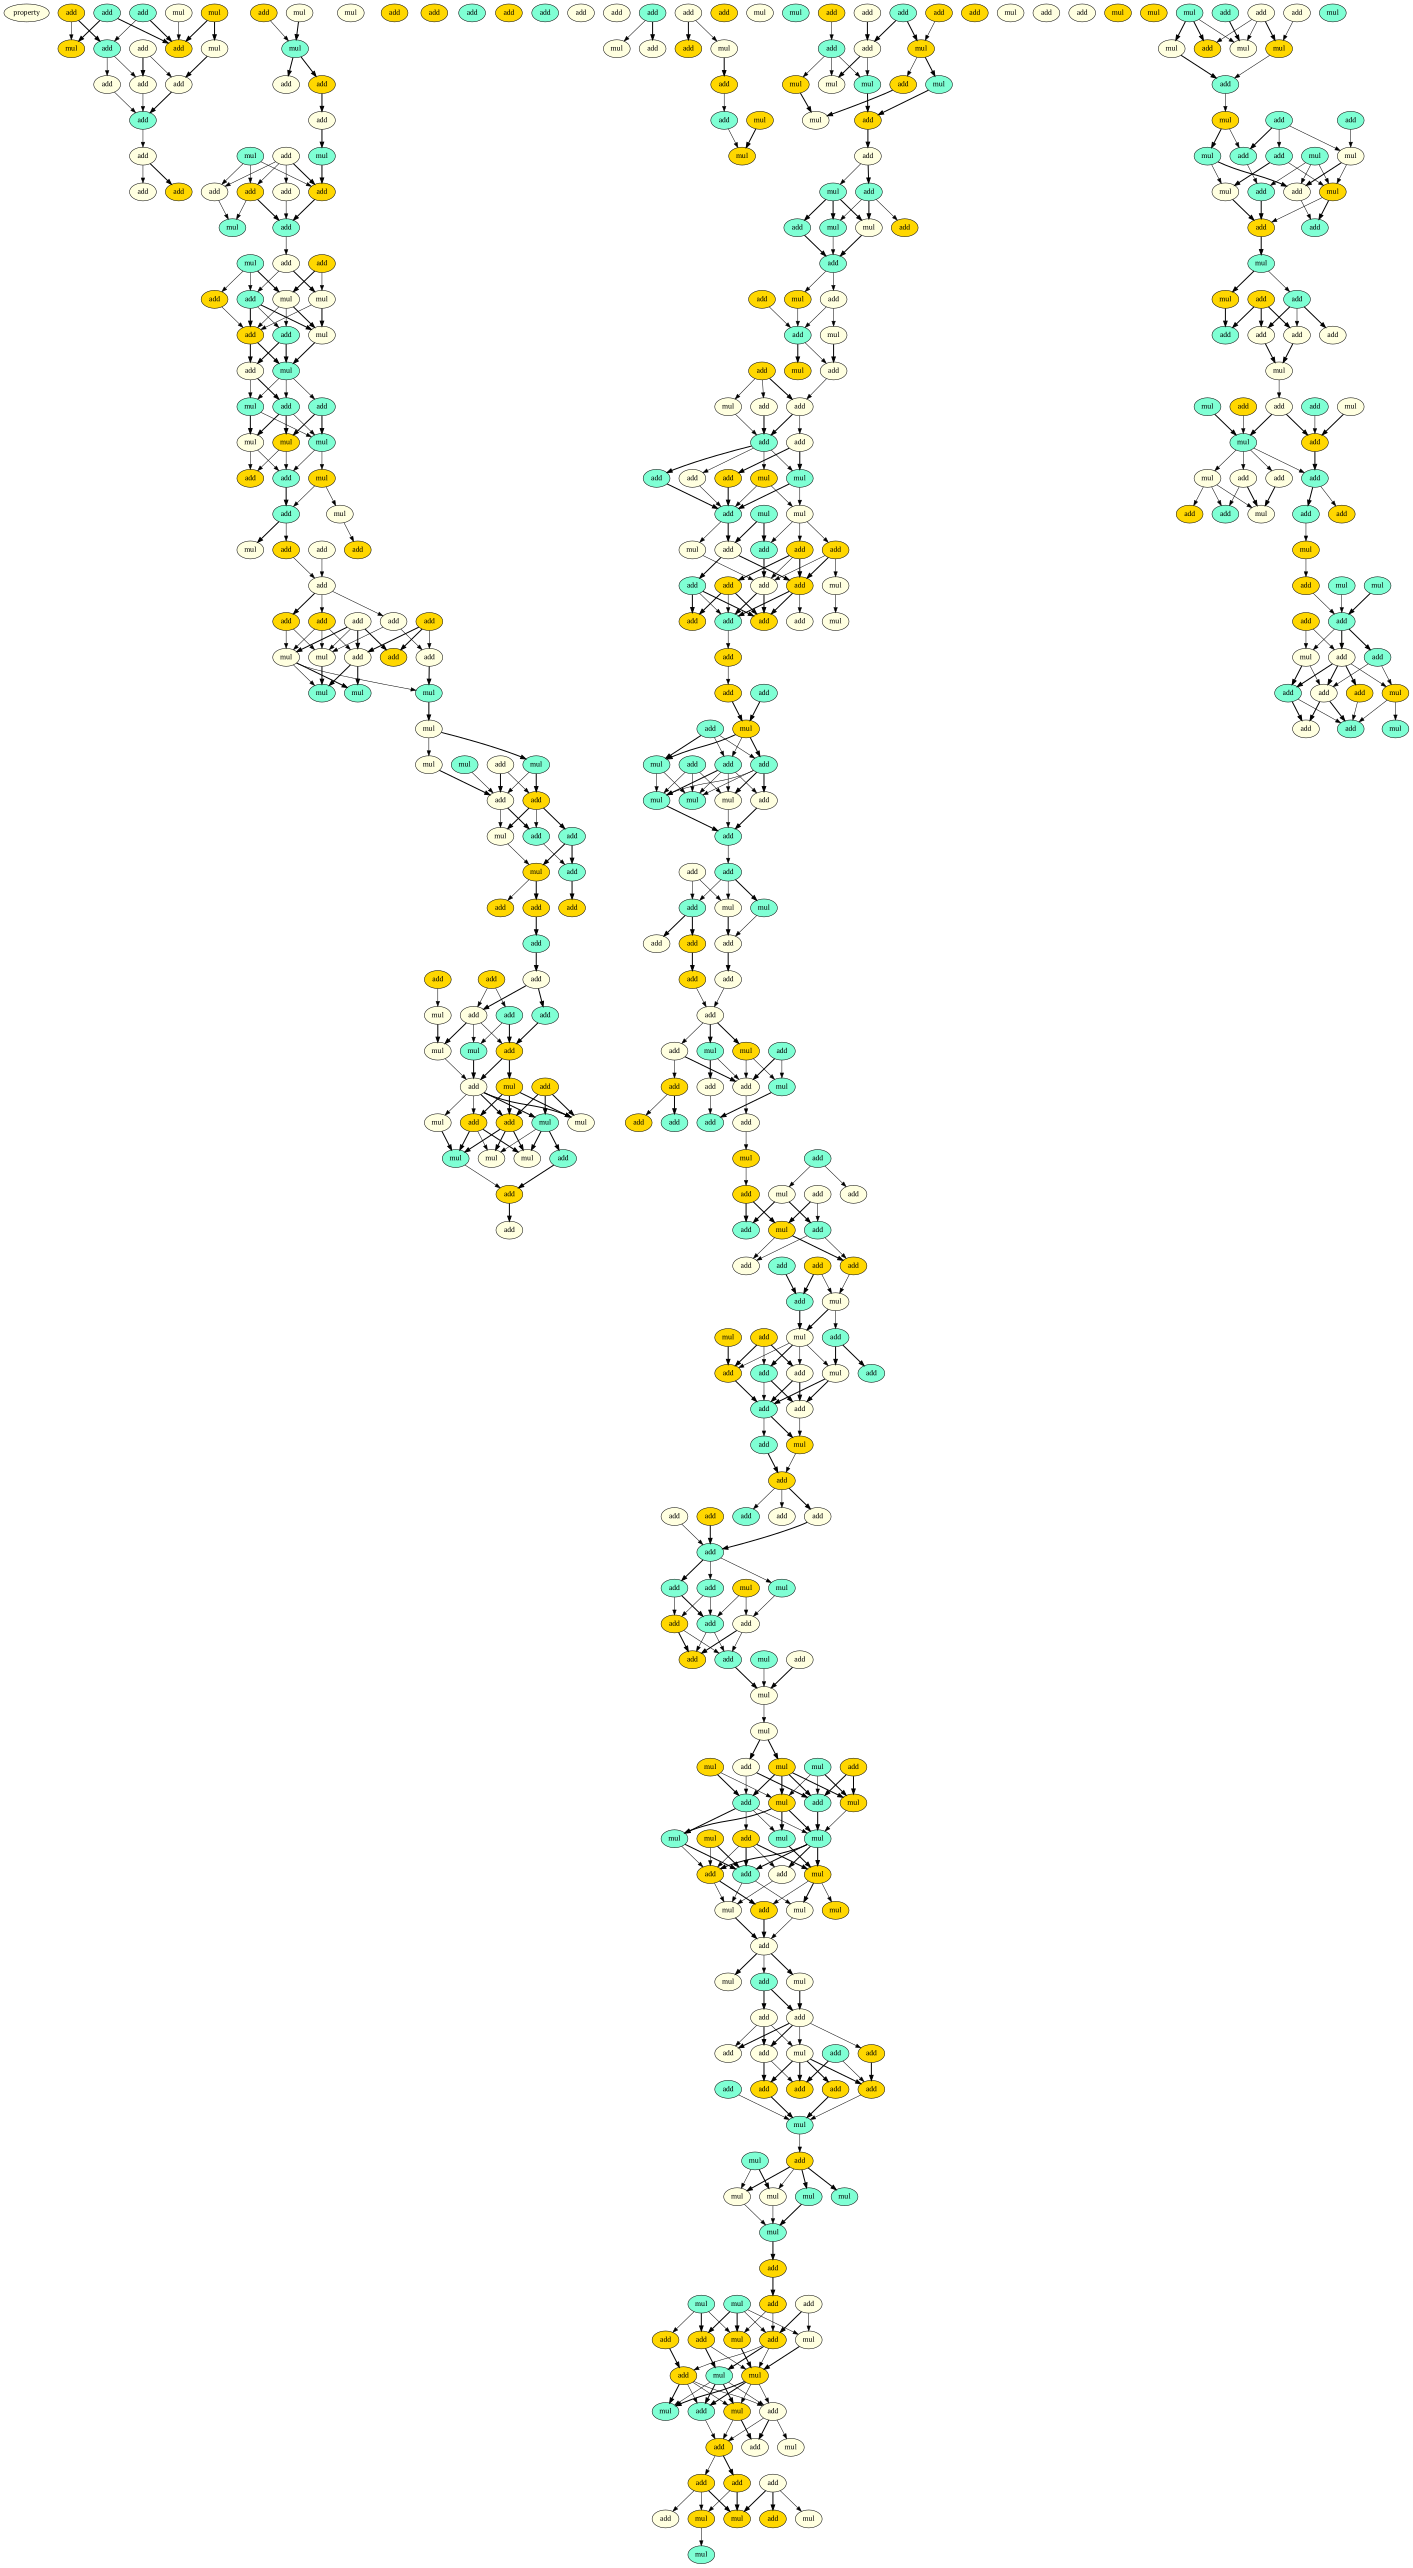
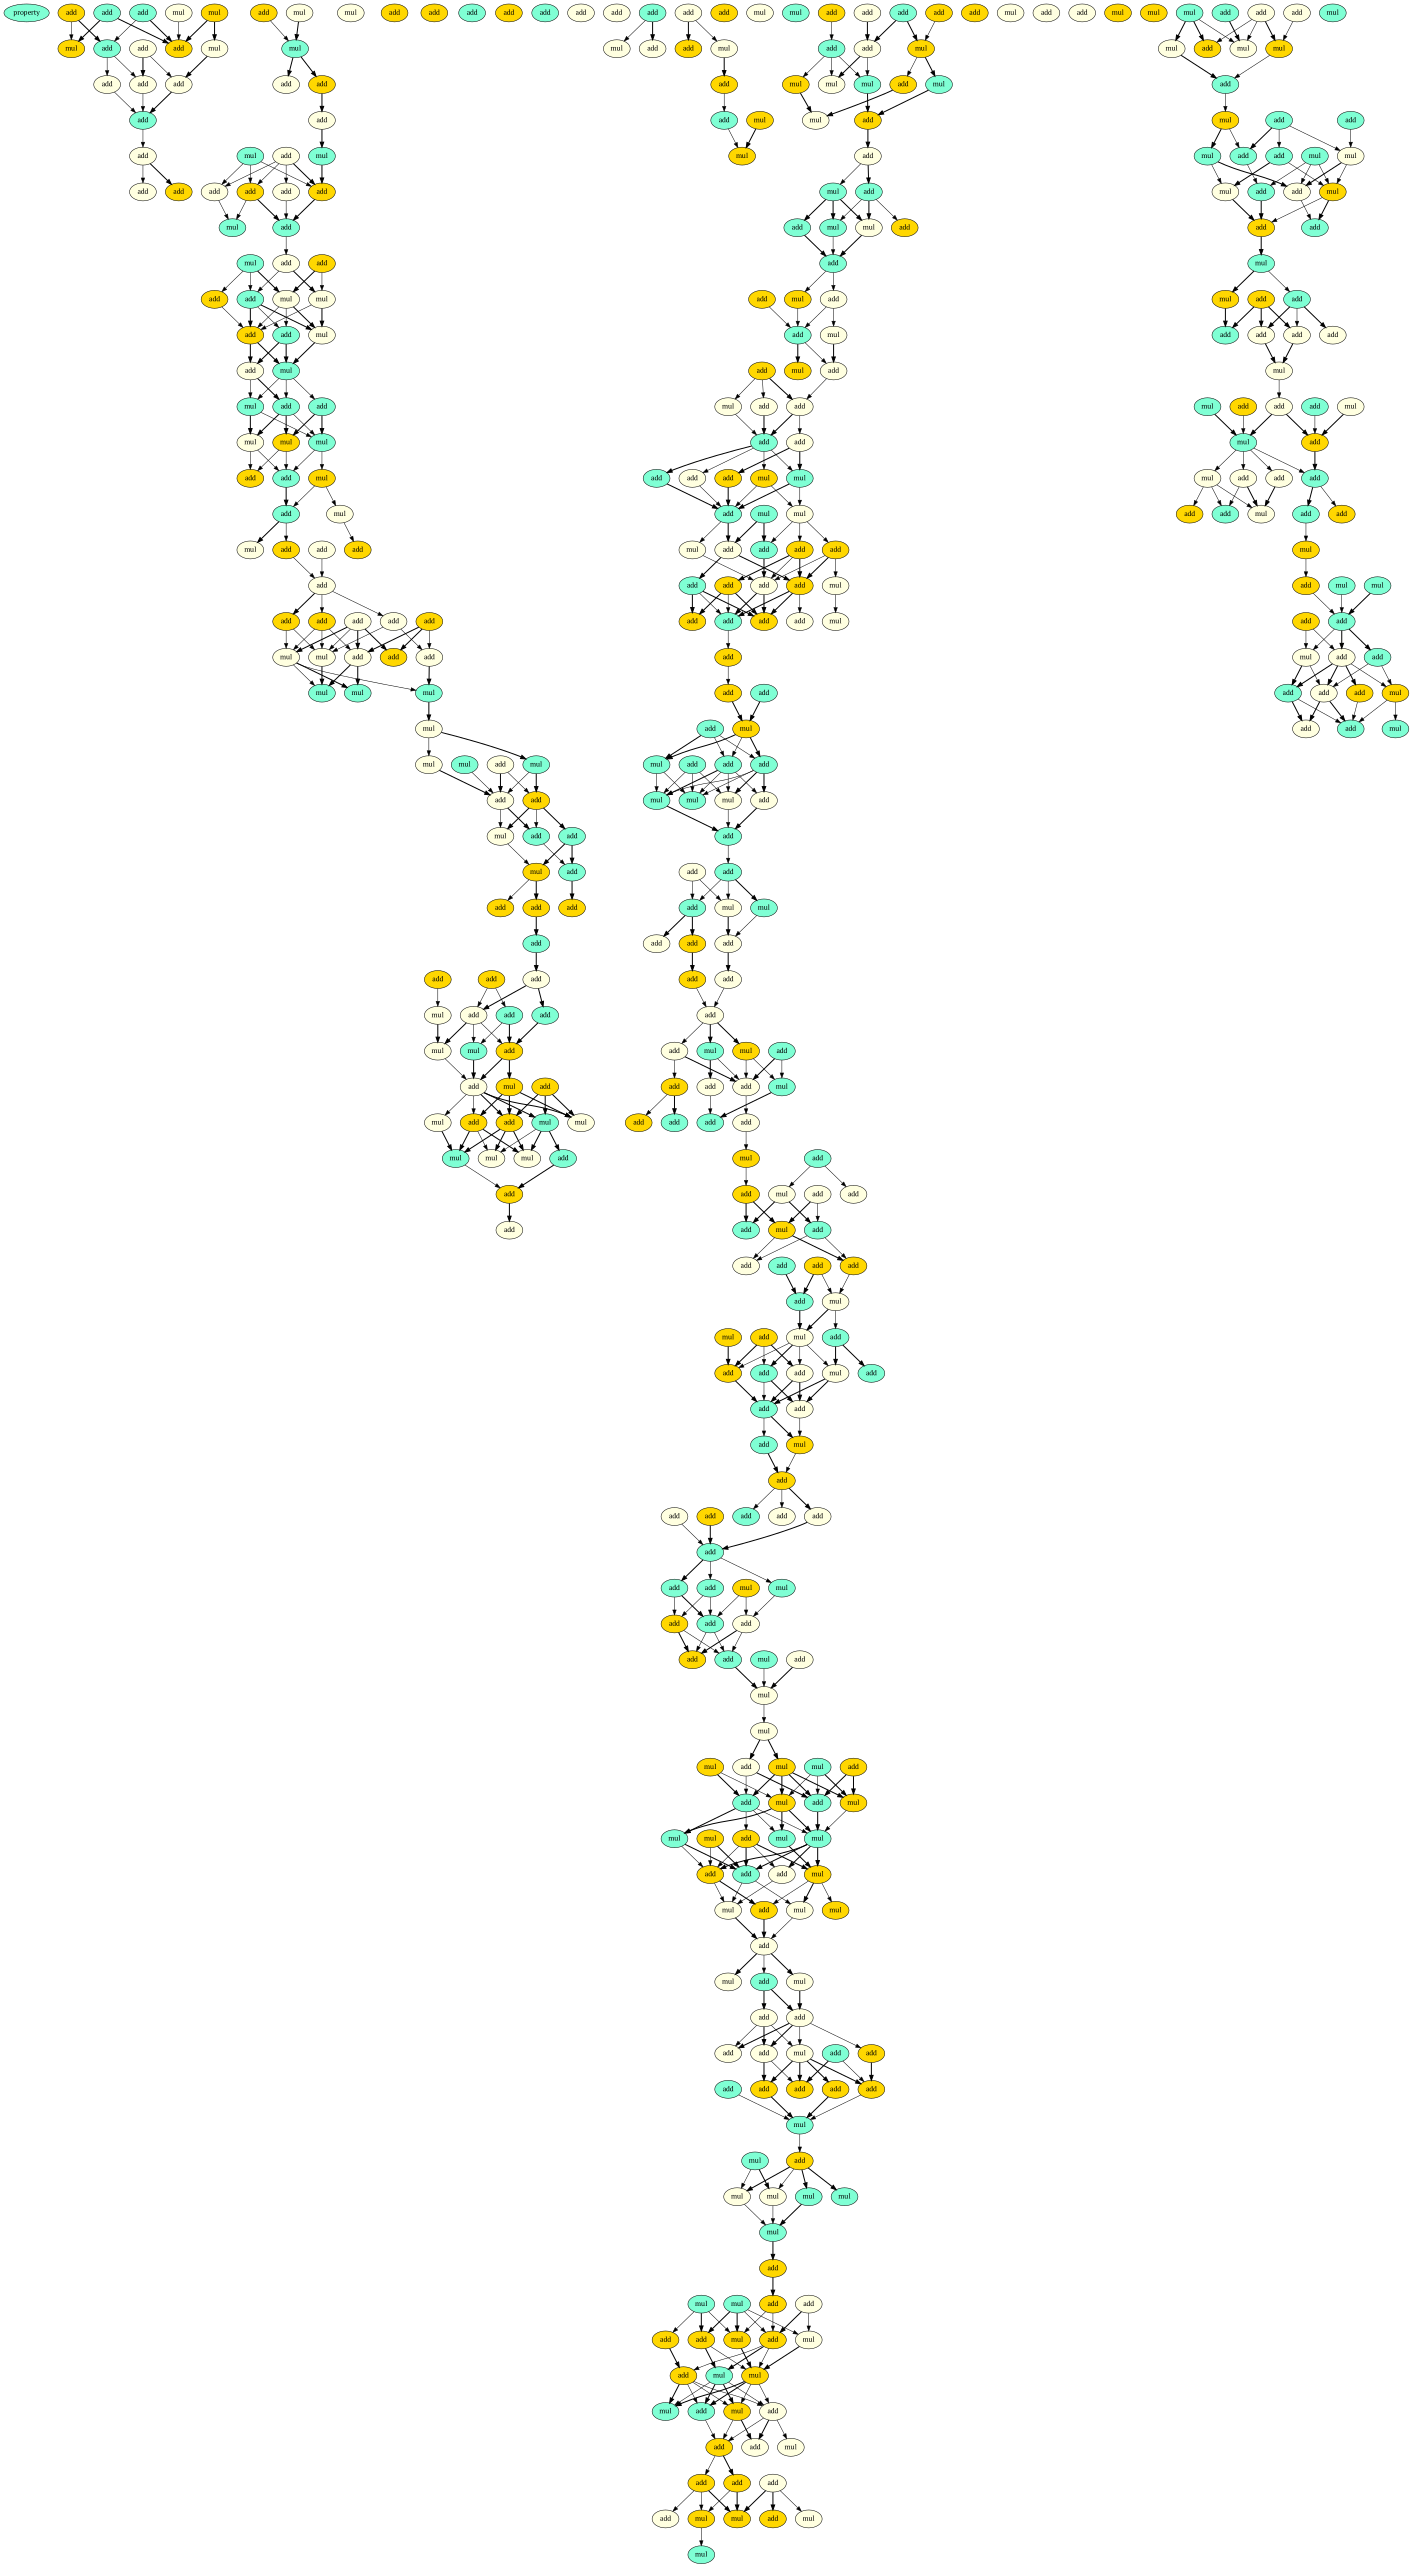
node "property": fillcolor lightyellow -> aquamarine
